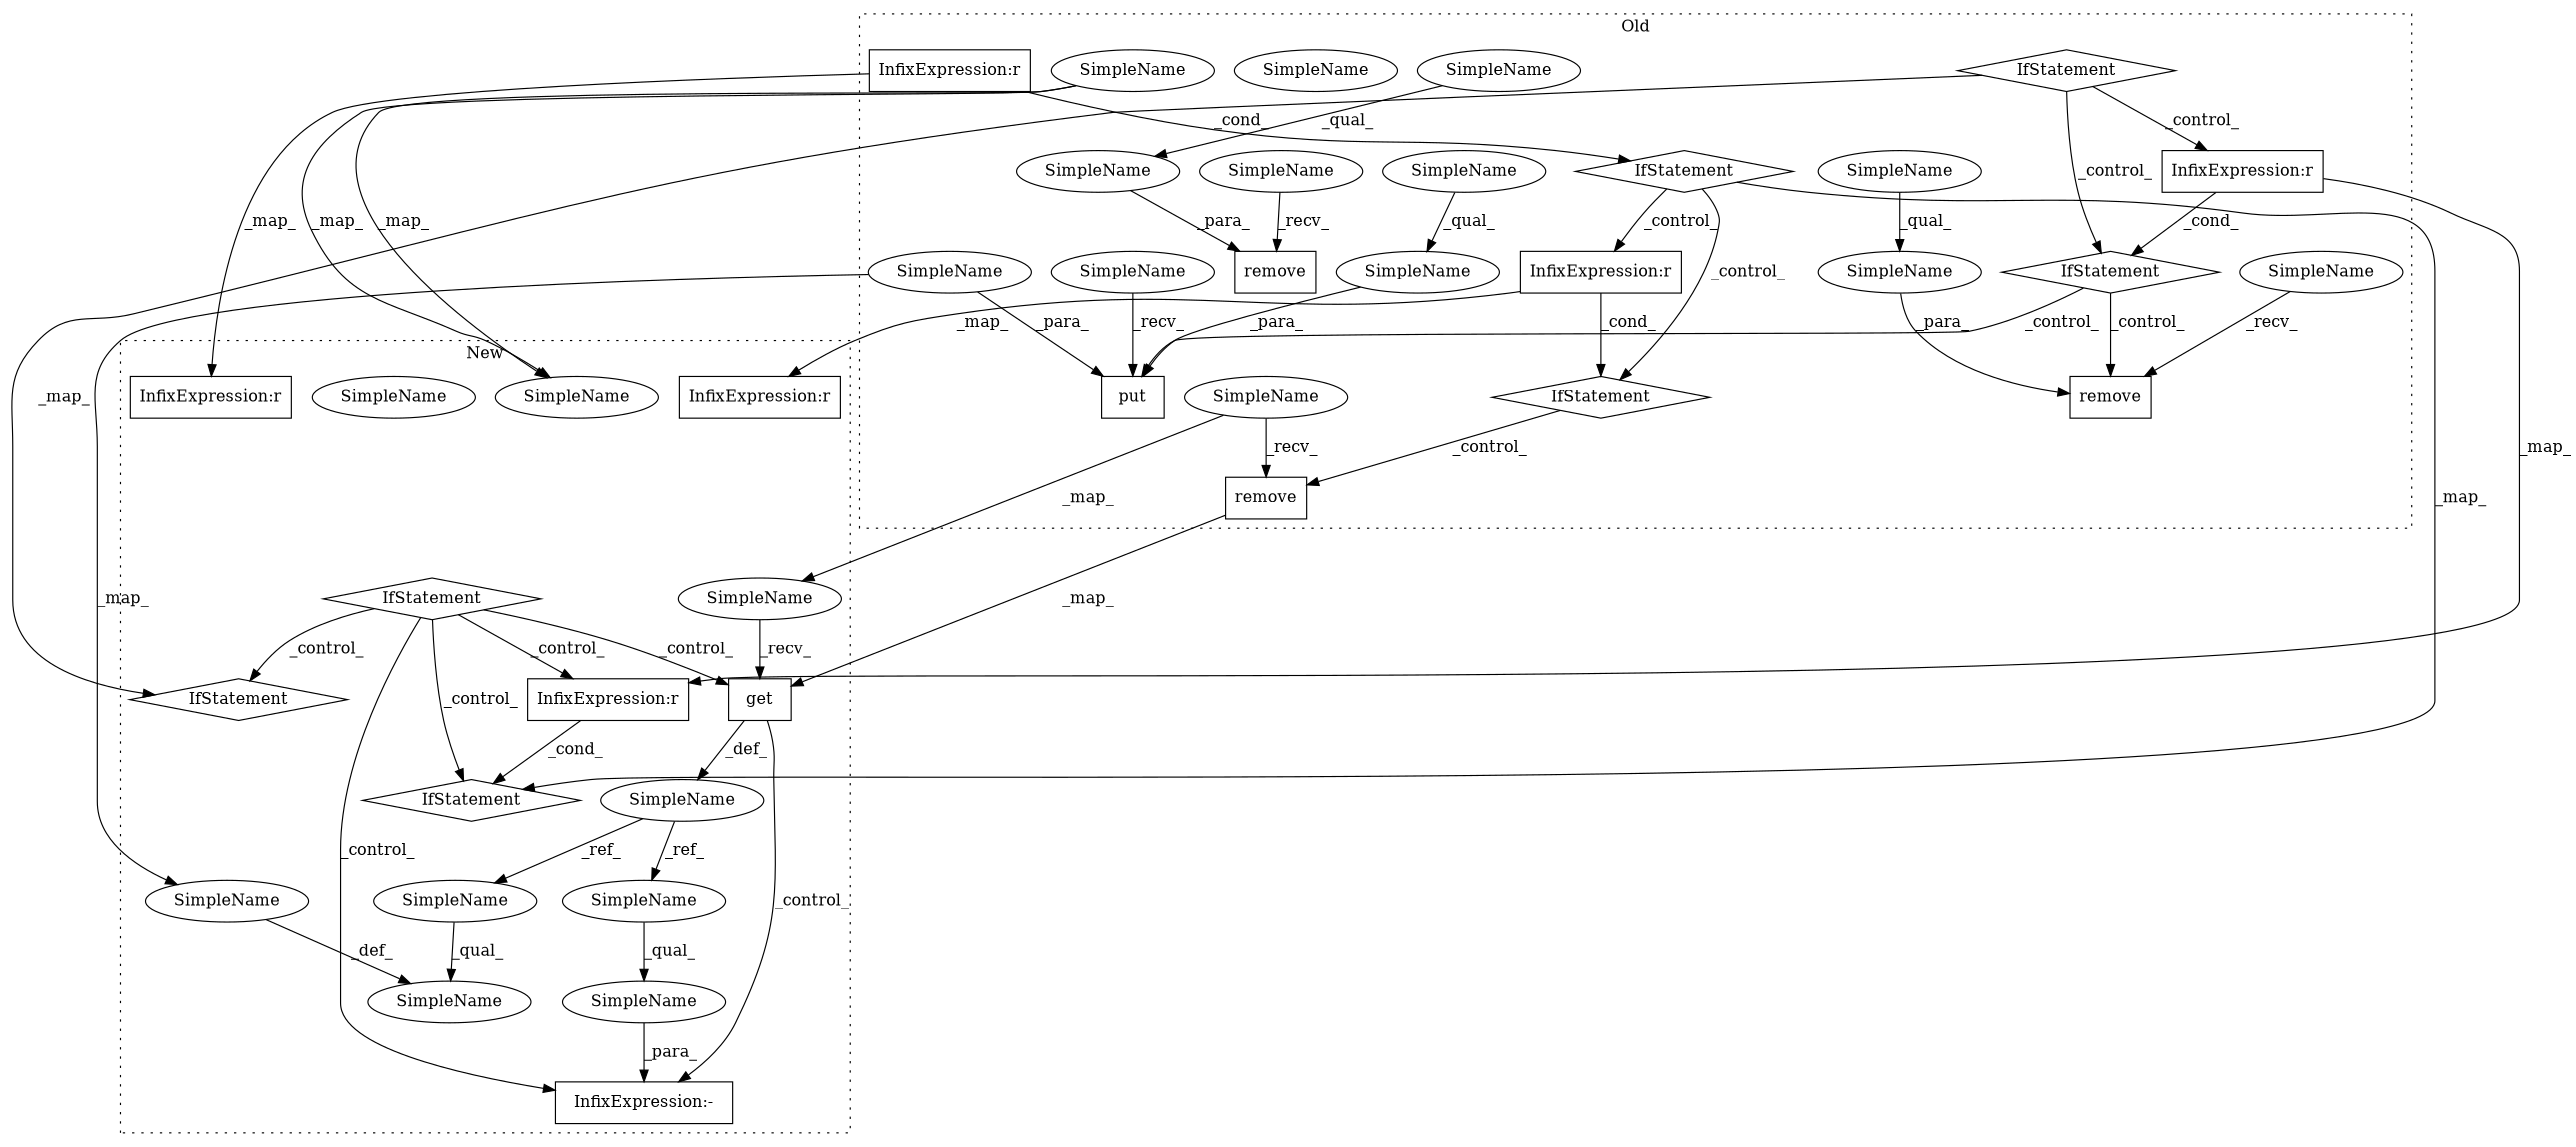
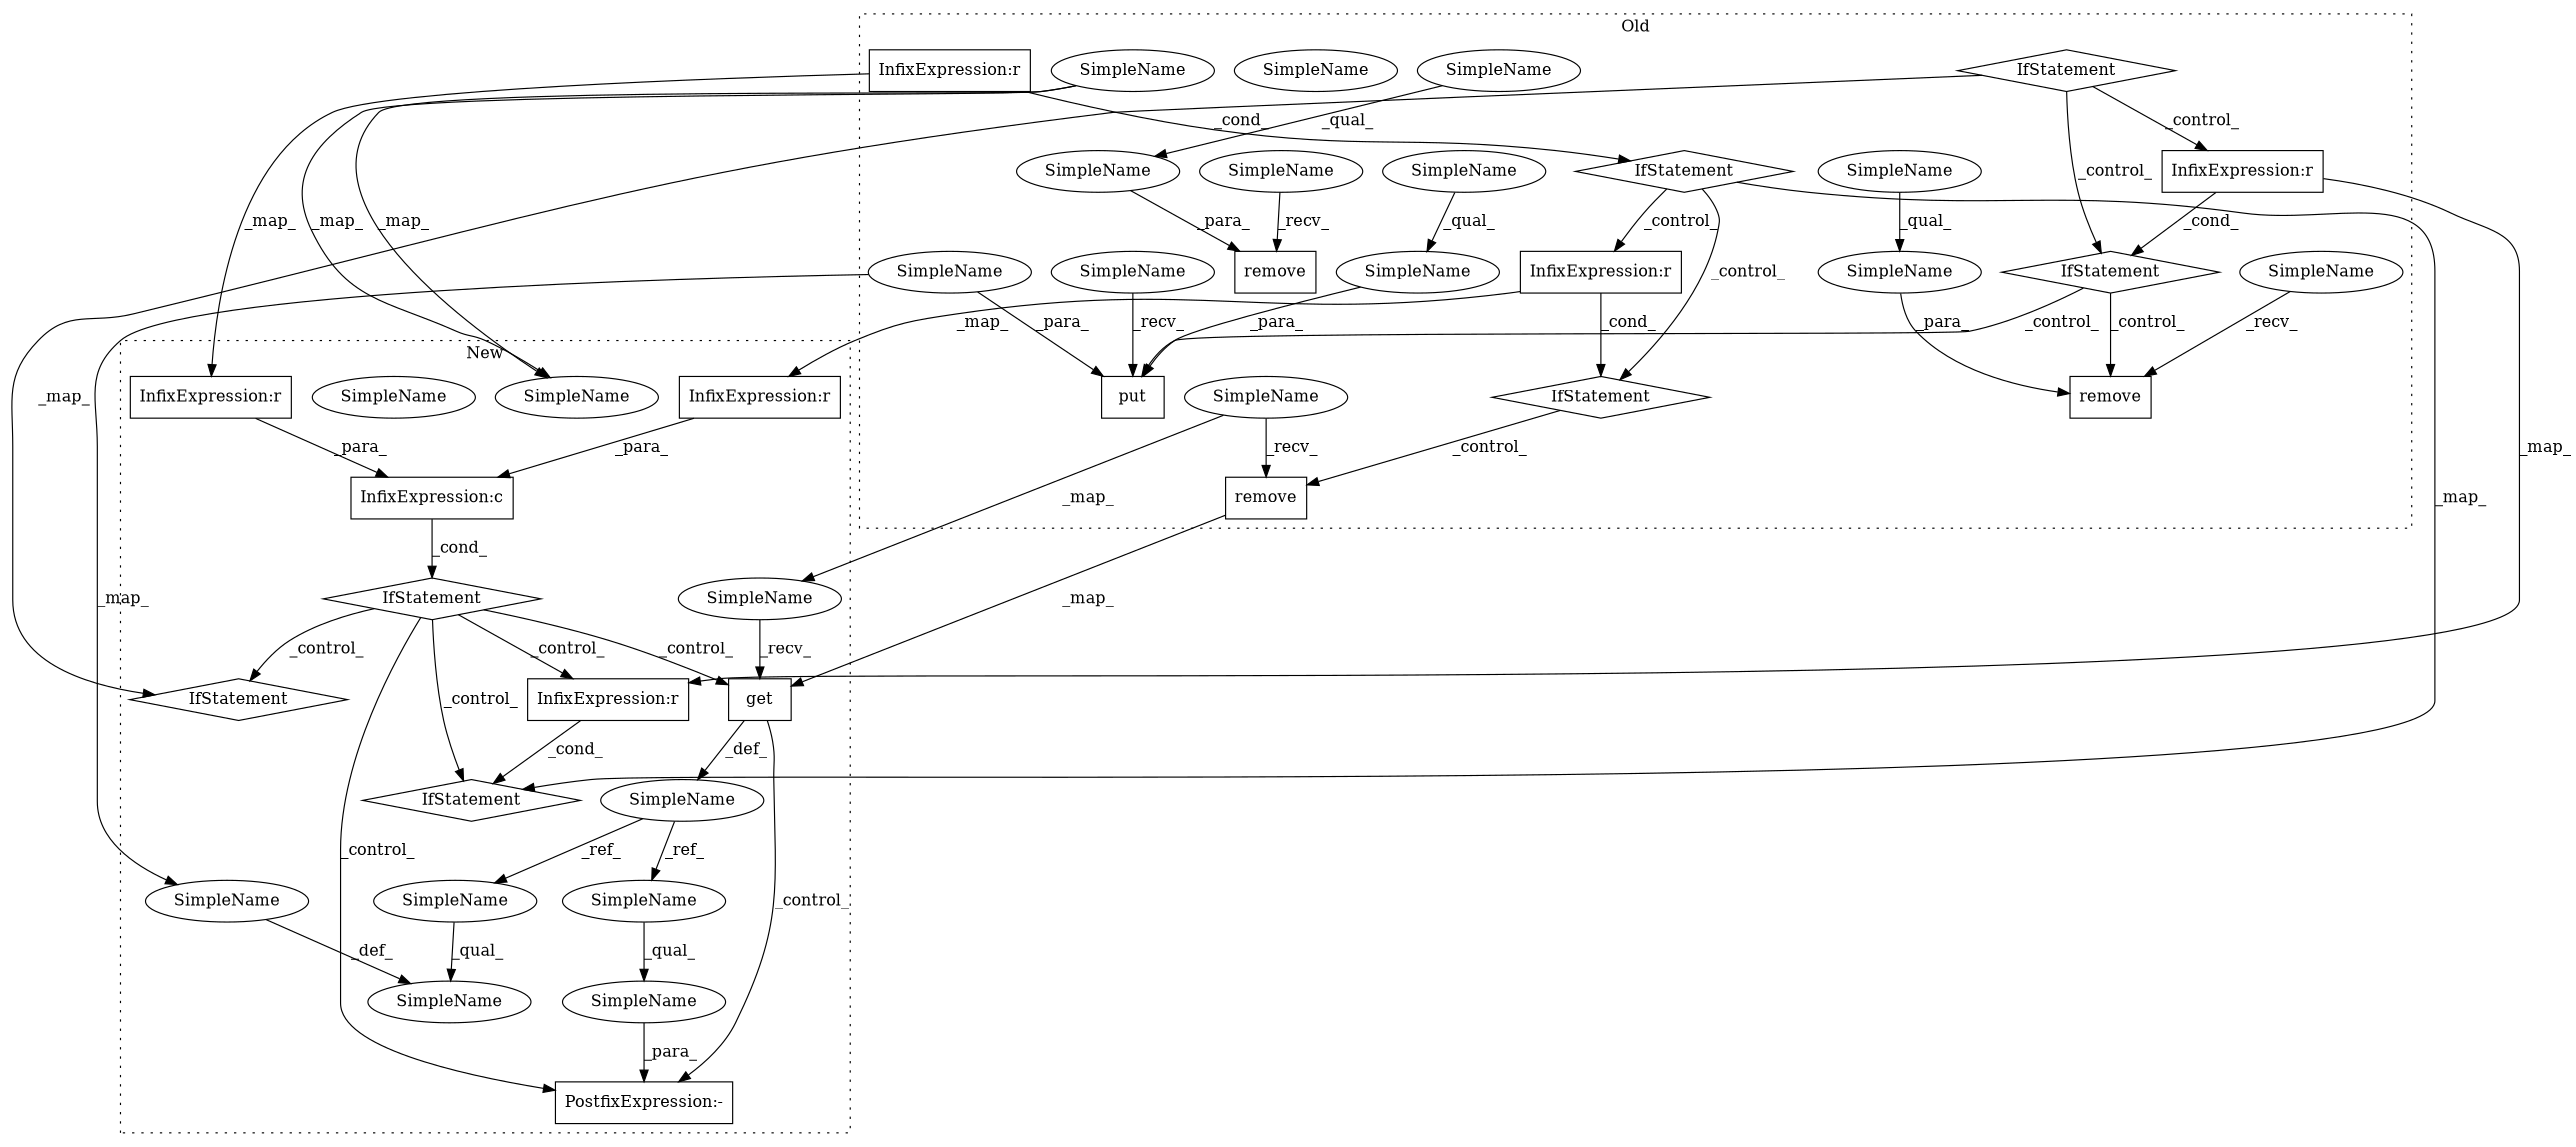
node "InfixExpression:c": added
node "InfixExpression:-": label "InfixExpression:-" -> "PostfixExpression:-"
